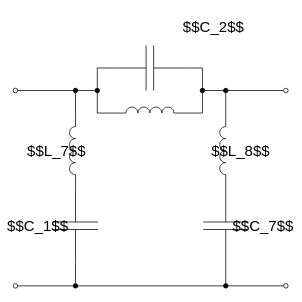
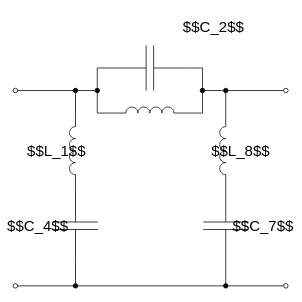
node "$$L_7$$": label "$$L_7$$" -> "$$L_1$$"
node "$$C_1$$": label "$$C_1$$" -> "$$C_4$$"
